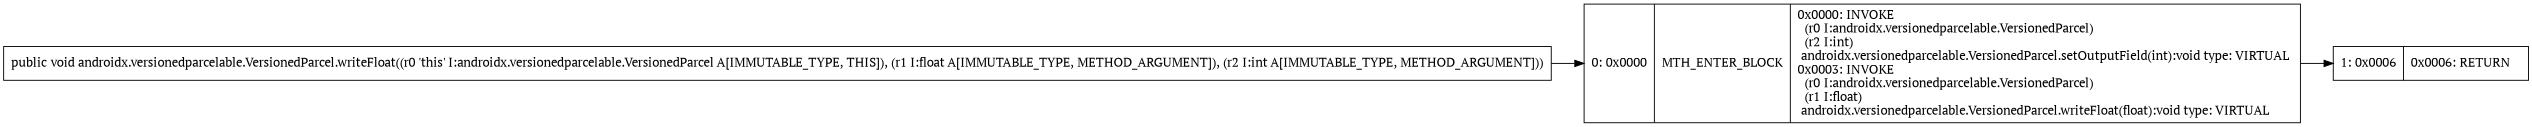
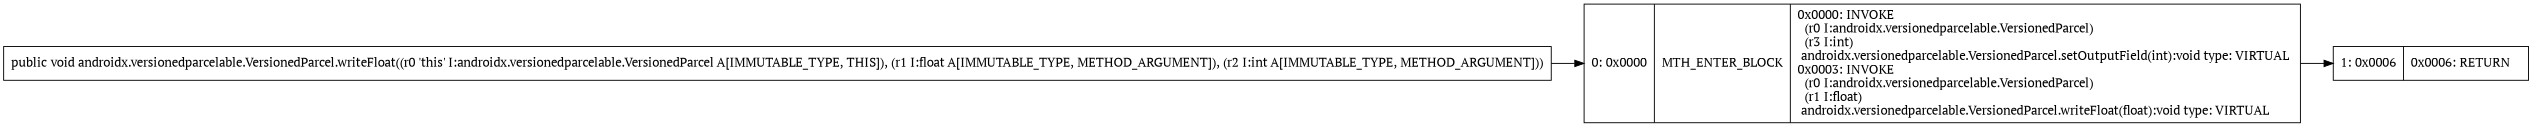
node "0: 0x0000": text "(r2 I:int)" -> "(r3 I:int)"
